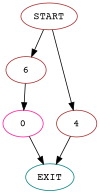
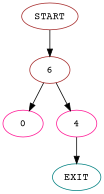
edge "START" -> "4": now "6" -> "4"
node "4": color brown -> deeppink
edge "0" -> "EXIT": removed
